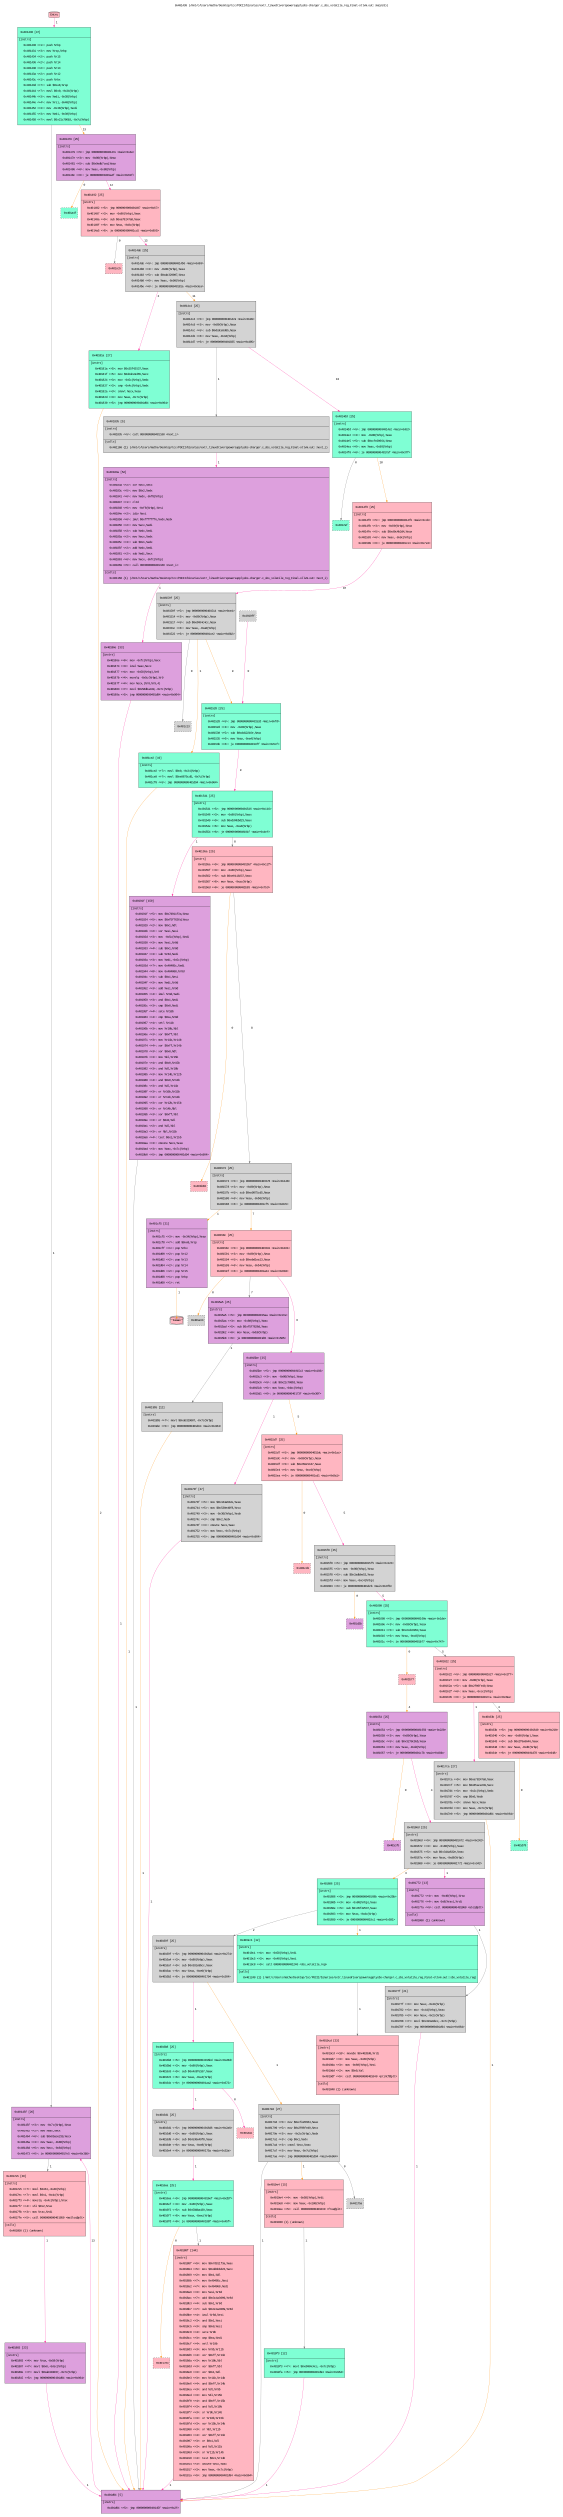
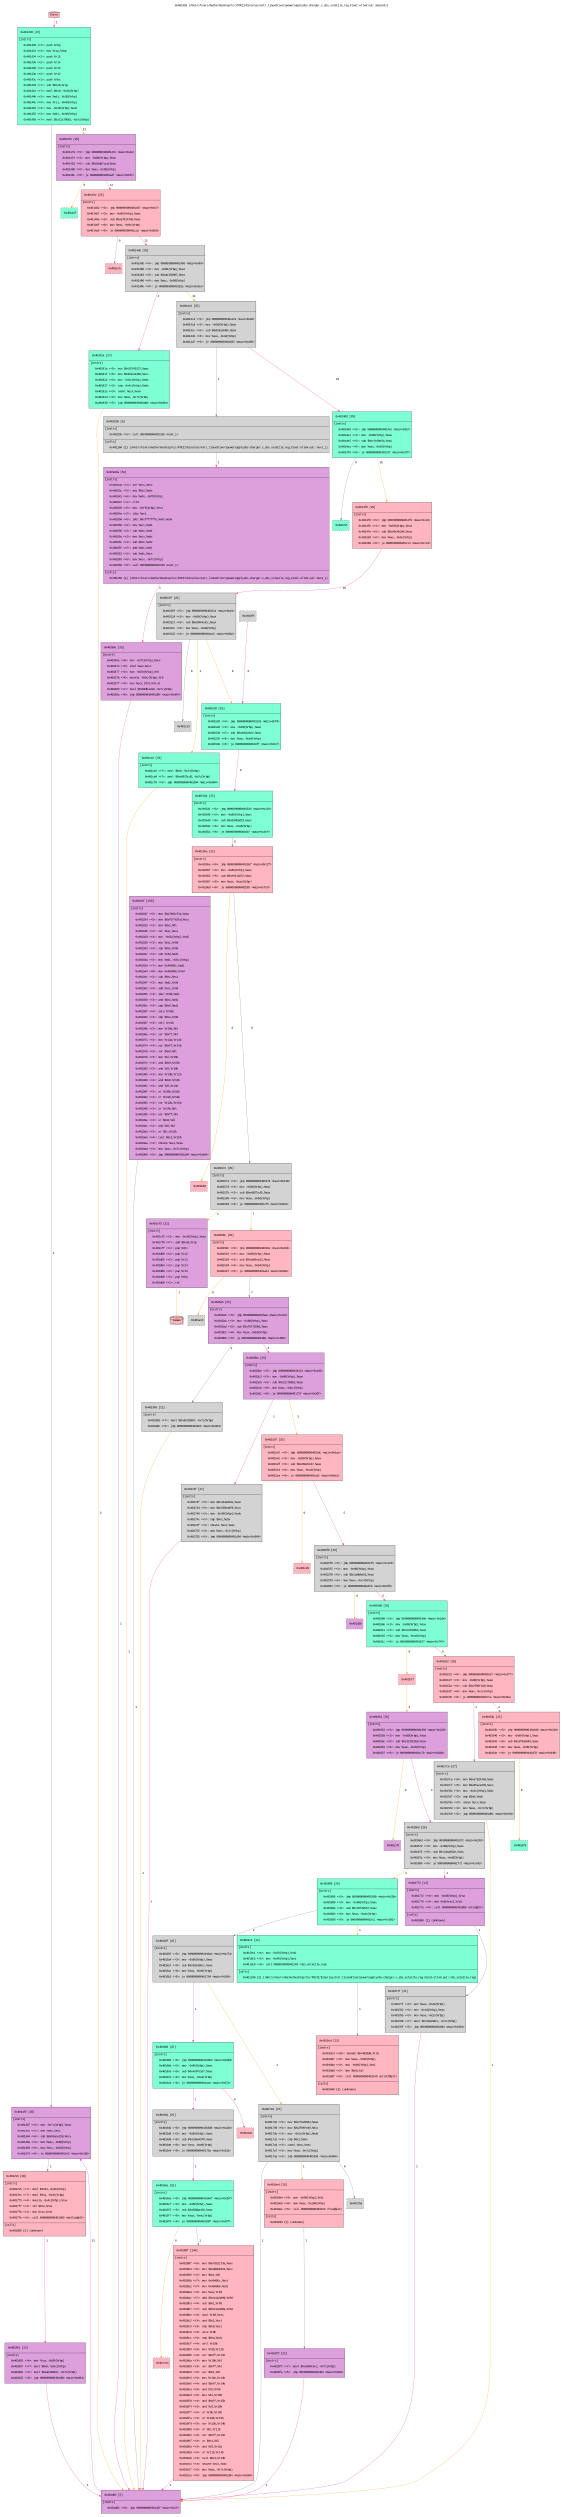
edge "0x401541 [25]" -> "0x40191f [150]": removed, label "1"
edge "0x40158c [25]" -> "0x4015be [25]": now "0x4015a5 [25]" -> "0x4015be [25]"
node "0x4019f3 [12]": fillcolor aquamarine -> plum
